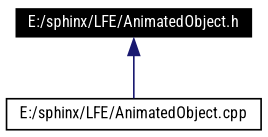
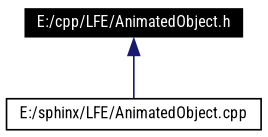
node "E:/sphinx/LFE/AnimatedObject.h": label "E:/sphinx/LFE/AnimatedObject.h" -> "E:/cpp/LFE/AnimatedObject.h"
